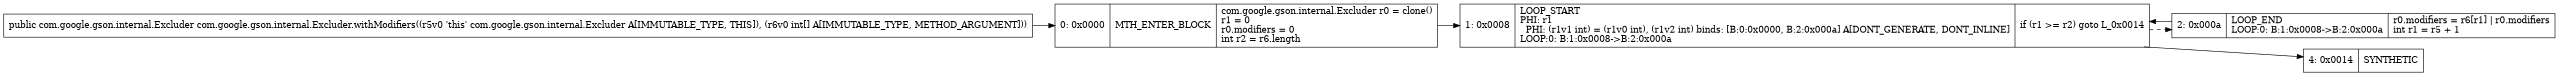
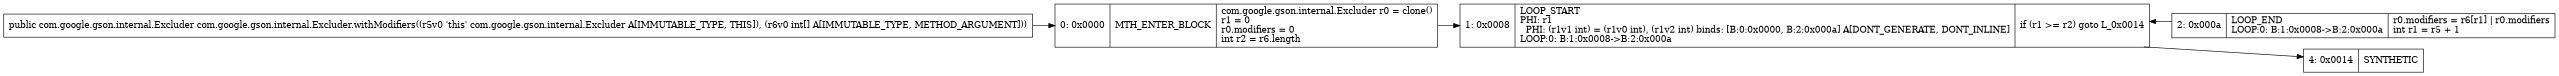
edge "1: 0x0008" -> "2: 0x000a": removed
